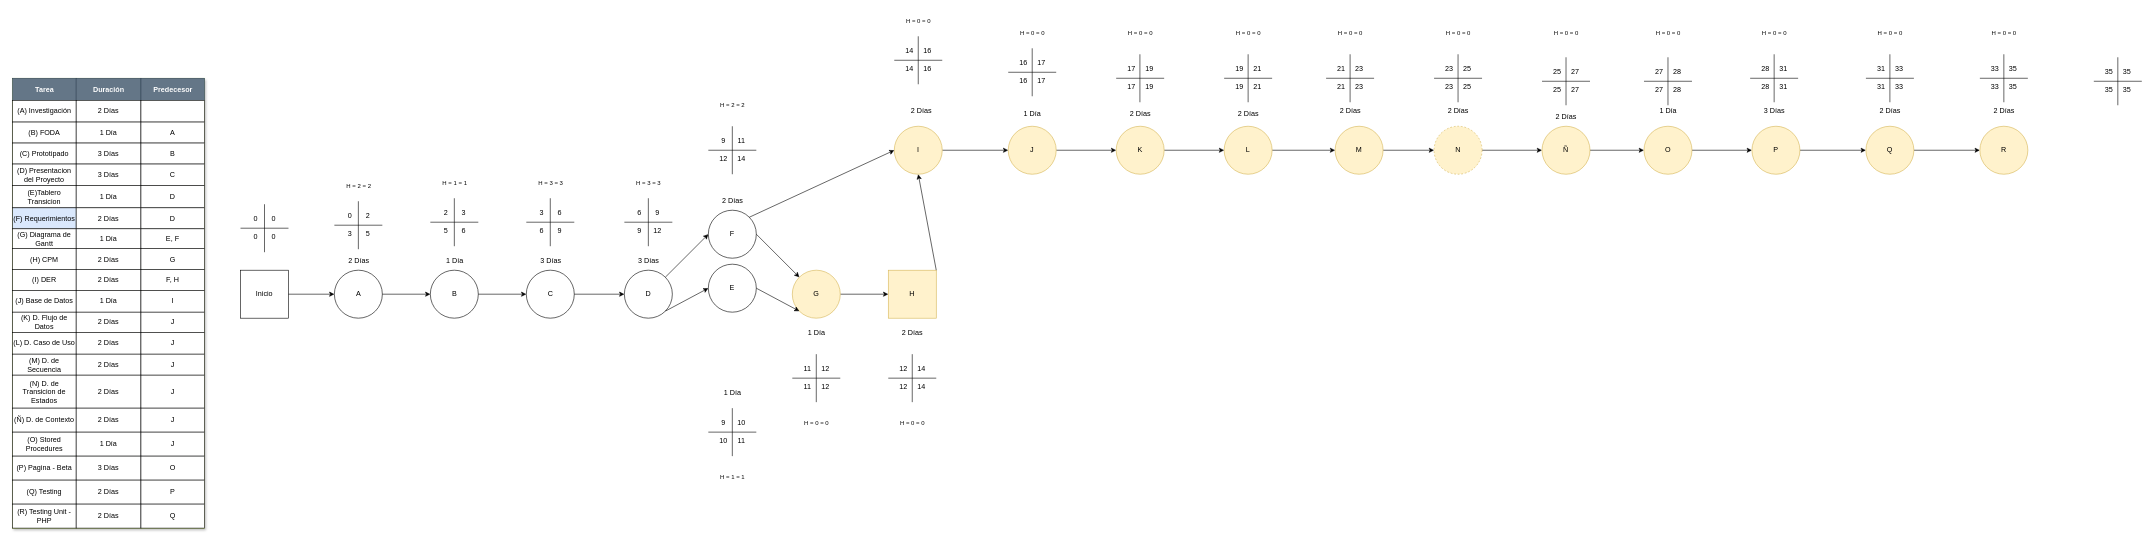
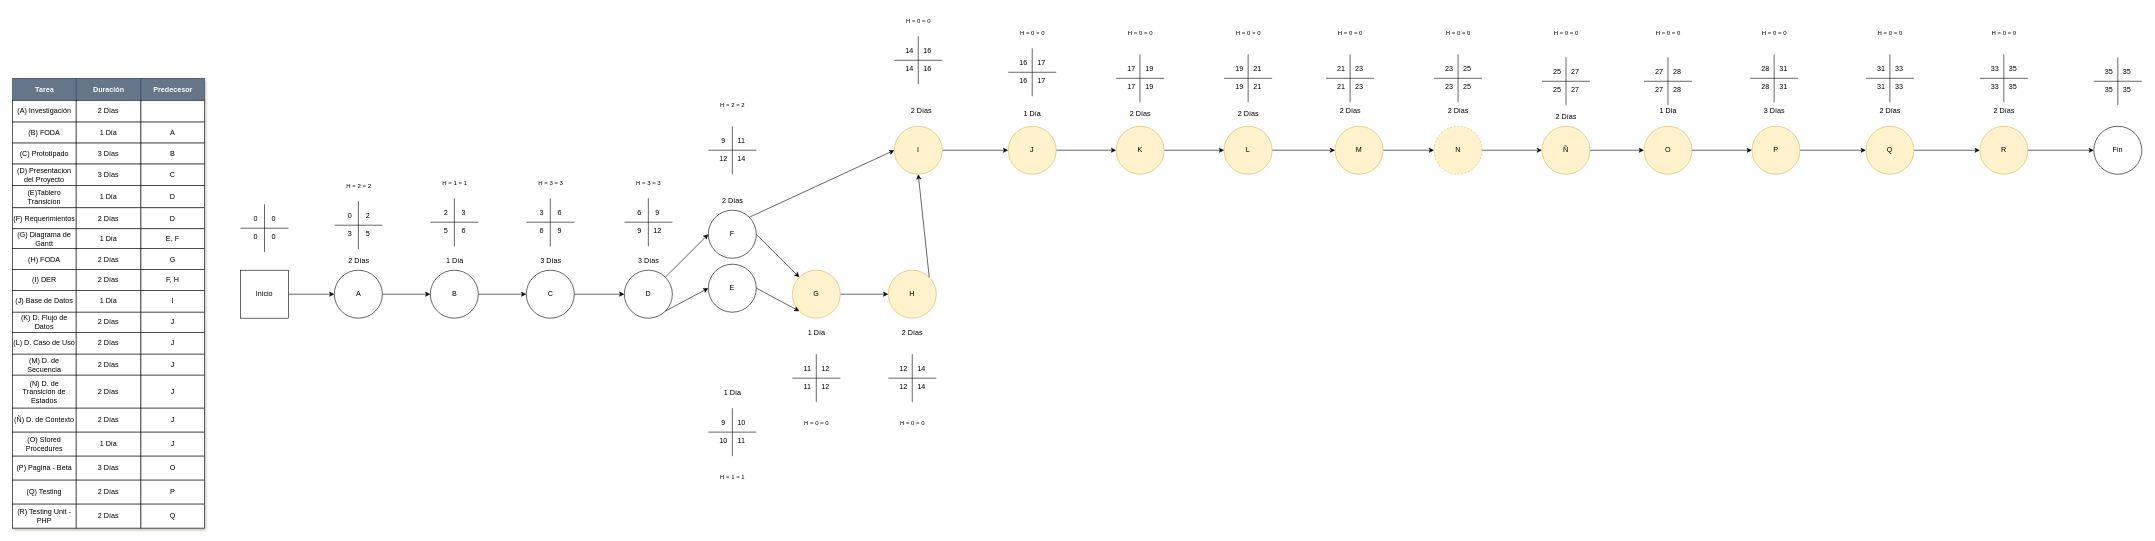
edge "R" -> "Fin": added
node "Fin": added
node "(F) Requerimientos": fillcolor #dae8fc -> #ffffff
node "(H) CPM": label "(H) CPM" -> "(H) FODA"
node "H": shape rectangle -> ellipse
